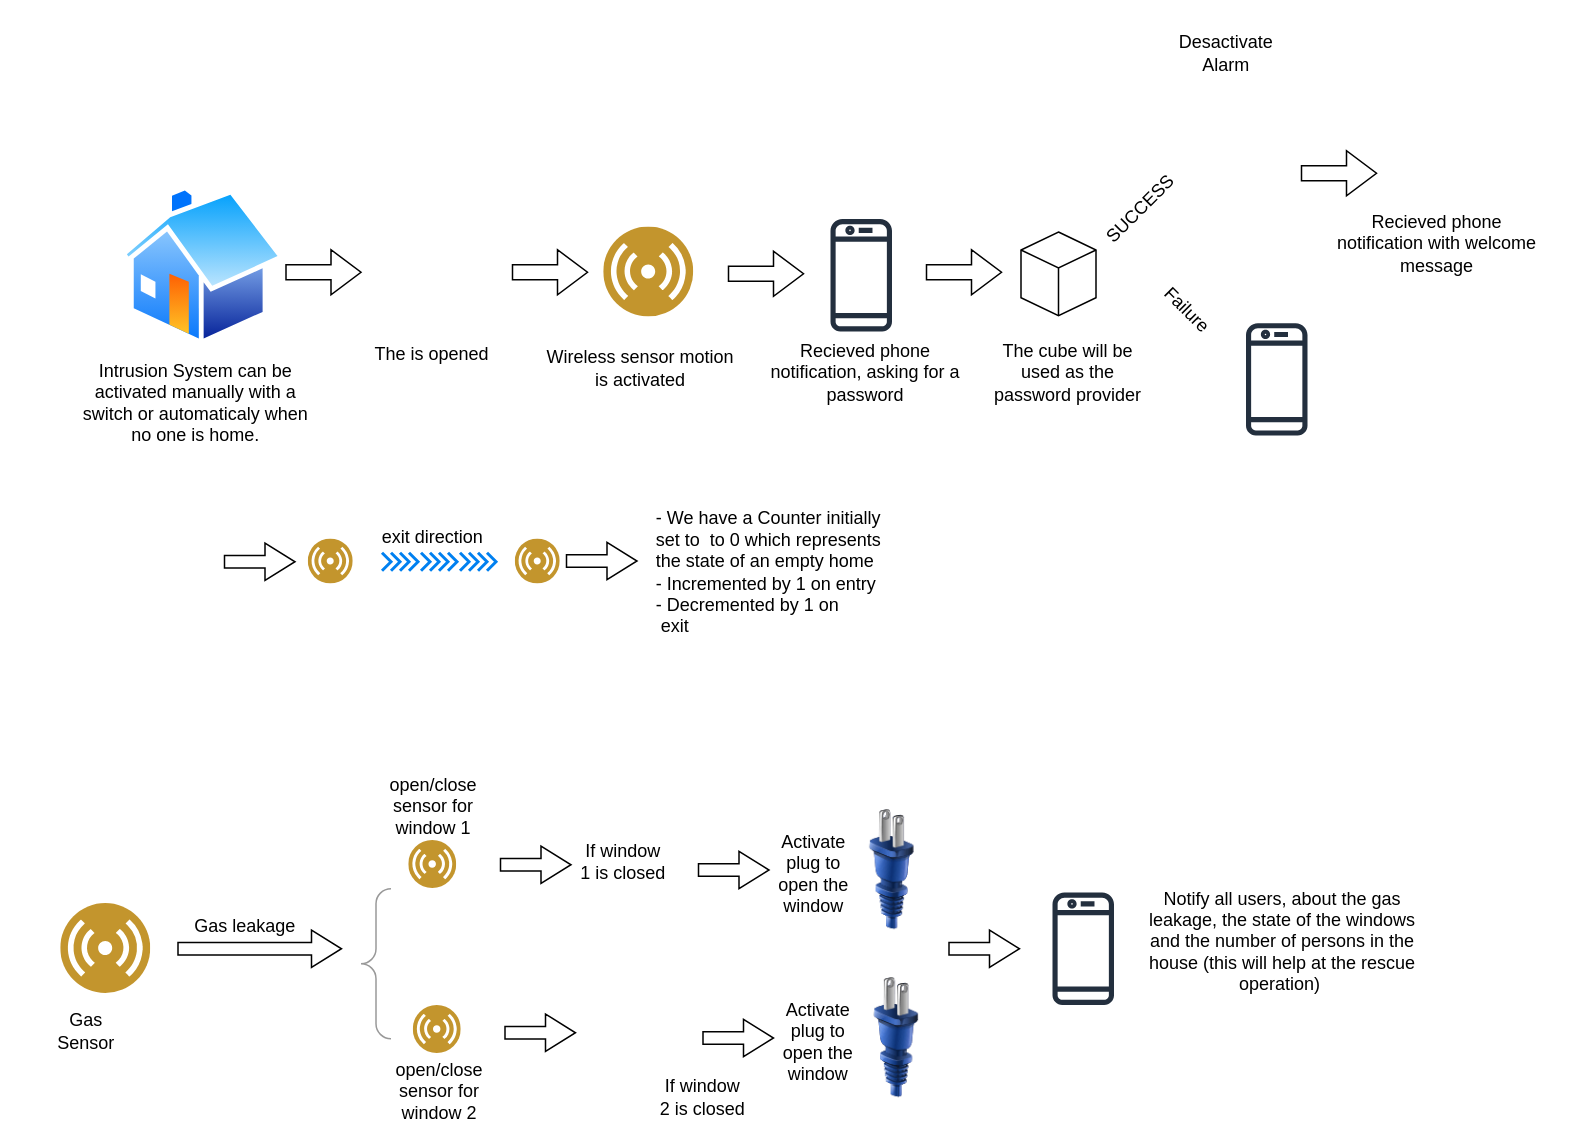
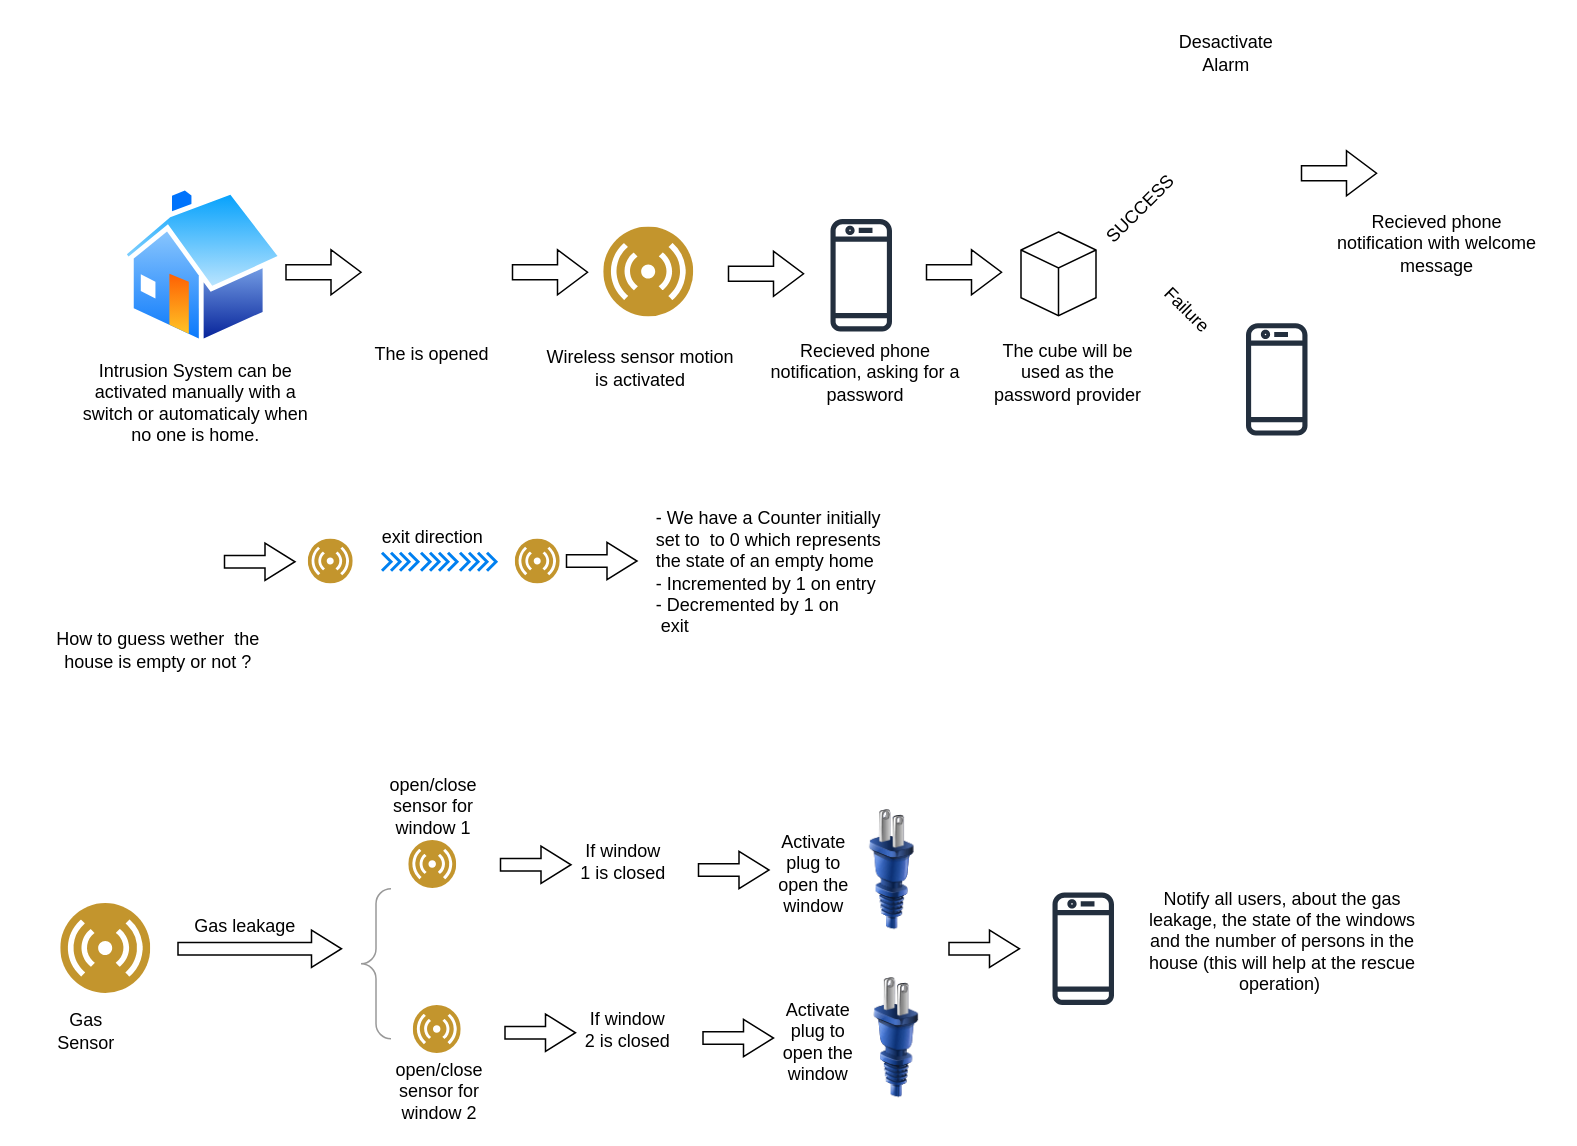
node "How to guess wether the house is empty or not ?": added
node "If window 2 is closed": moved (703, 1097) -> (628, 1029)
